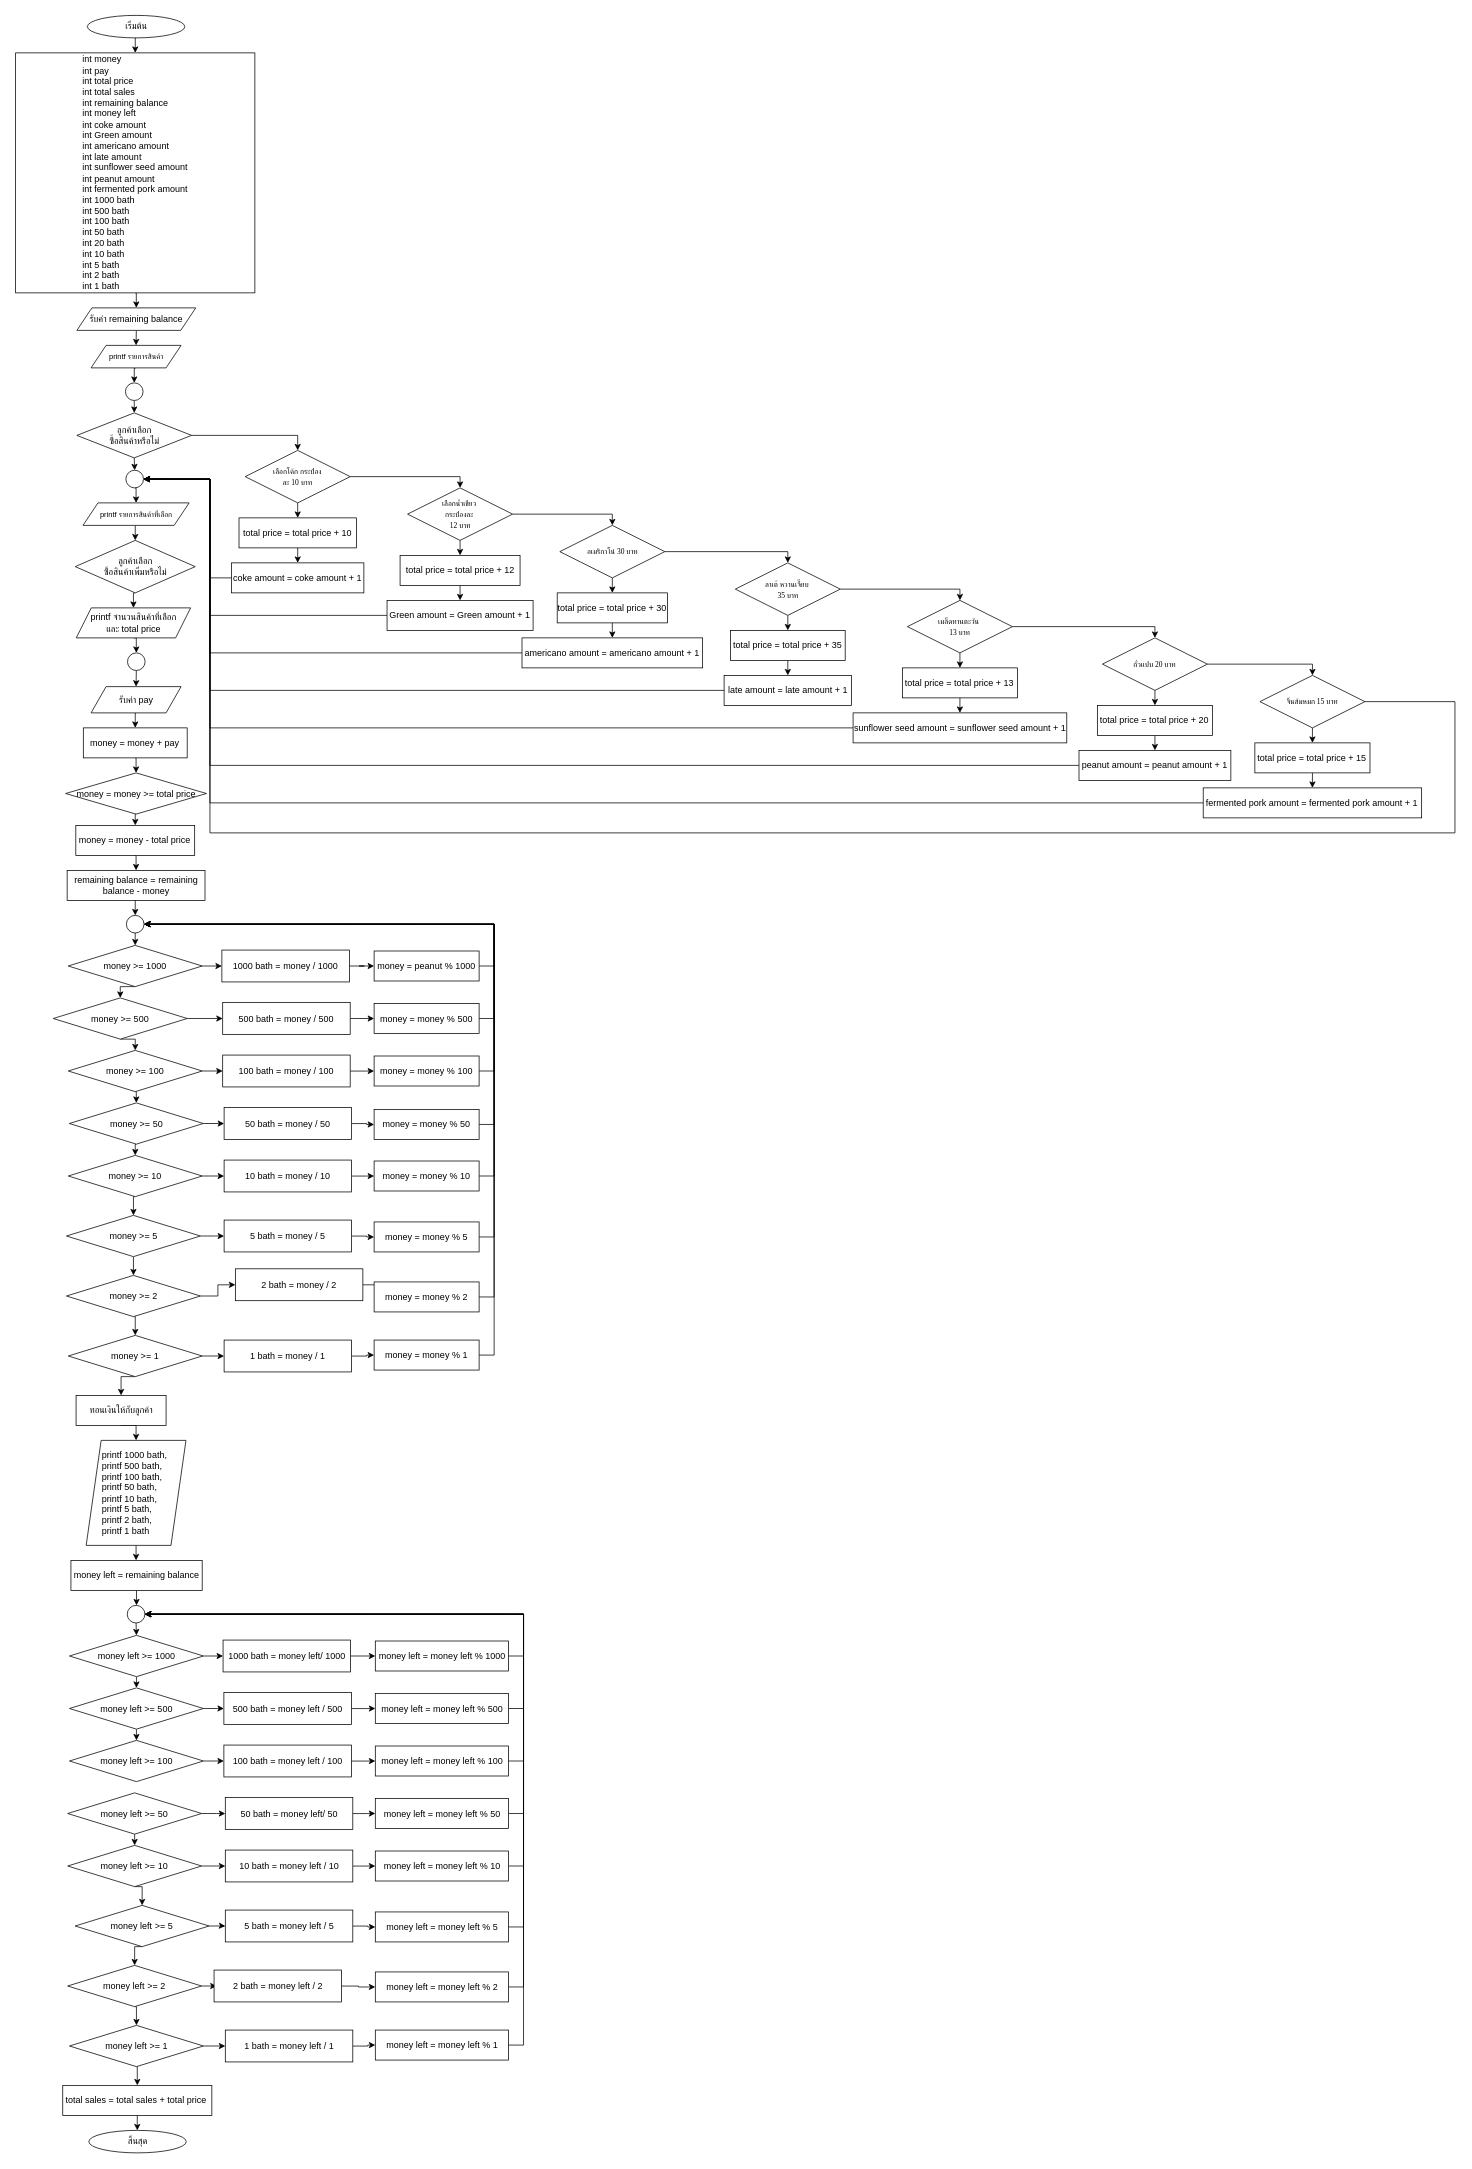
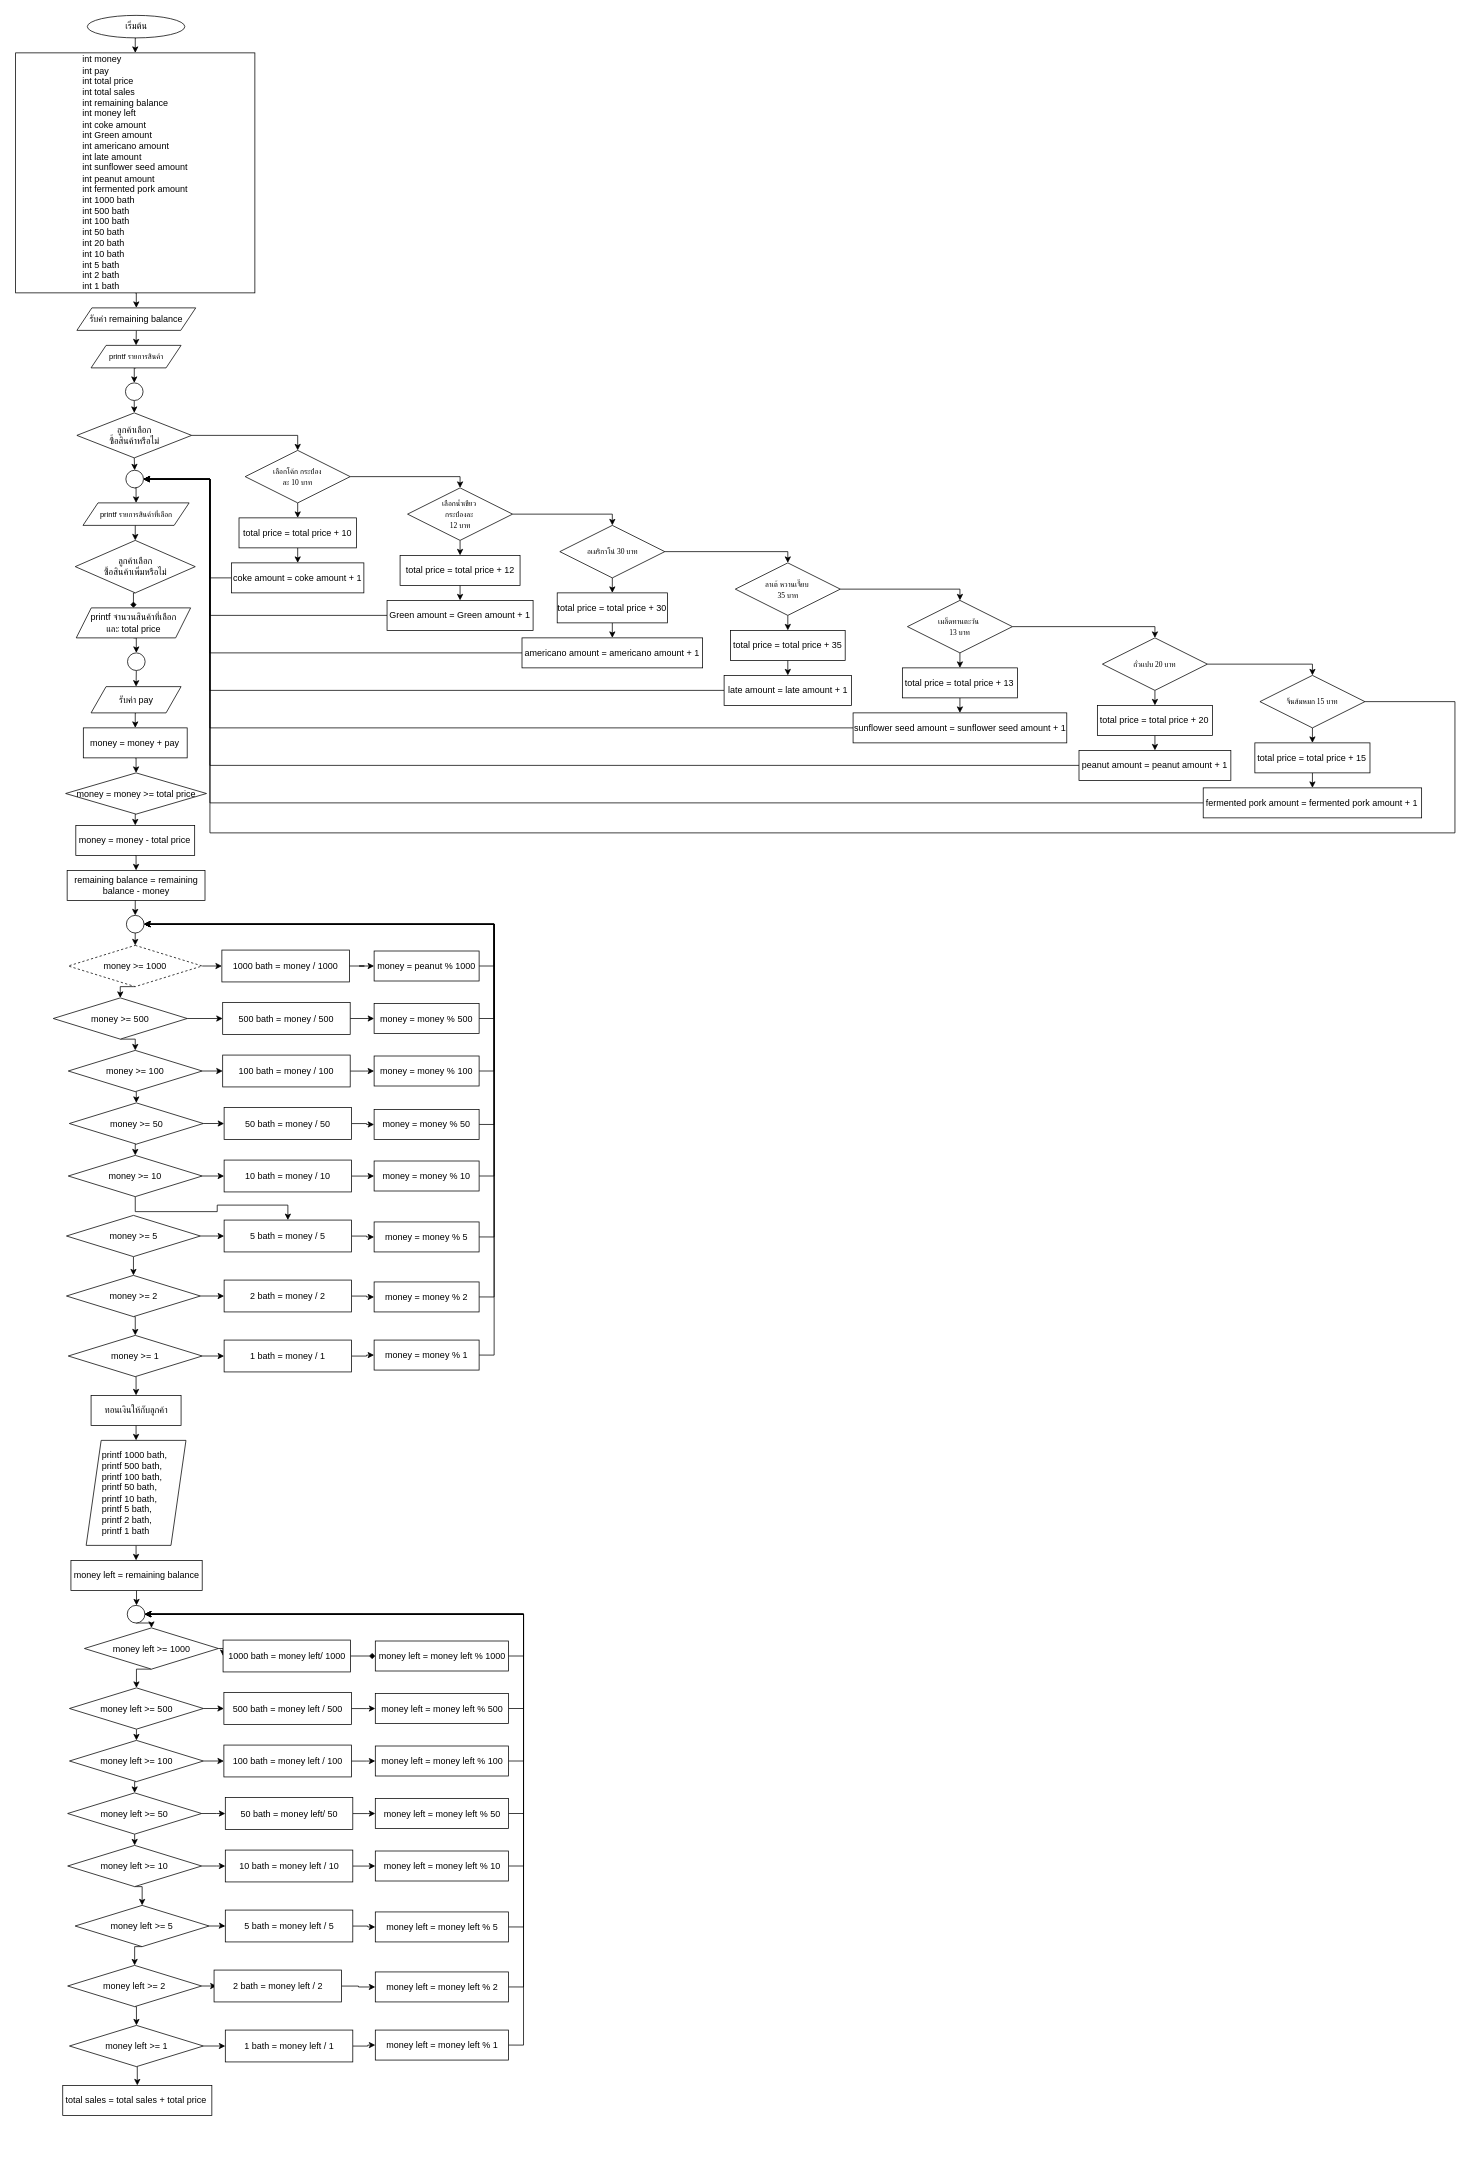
edge "ลูกค้าเลือก ซื้อสินค้าเพิ่มหรือไม่" -> "printf จำนวนสินค้าที่เลือก และ total price": arrowhead classic -> diamond
node "money >= 1000": style solid -> dashed
edge "money >= 10" -> "money >= 5": now "money >= 10" -> "5 bath = money / 5"
node "2 bath = money / 2": moved (299, 1285) -> (288, 1296)
node "ทอนเงินให้กับลูกค้า": moved (121, 1410) -> (136, 1410)
node "money left >= 1000": moved (136, 1656) -> (151, 1649)
edge "1000 bath = money left/ 1000" -> "money left = money left % 1000": arrowhead classic -> diamond
edge "money left >= 100" -> "money left >= 50": added
edge "total sales = total sales + total price" -> "สิ้นสุด": removed
node "สิ้นสุด": removed
